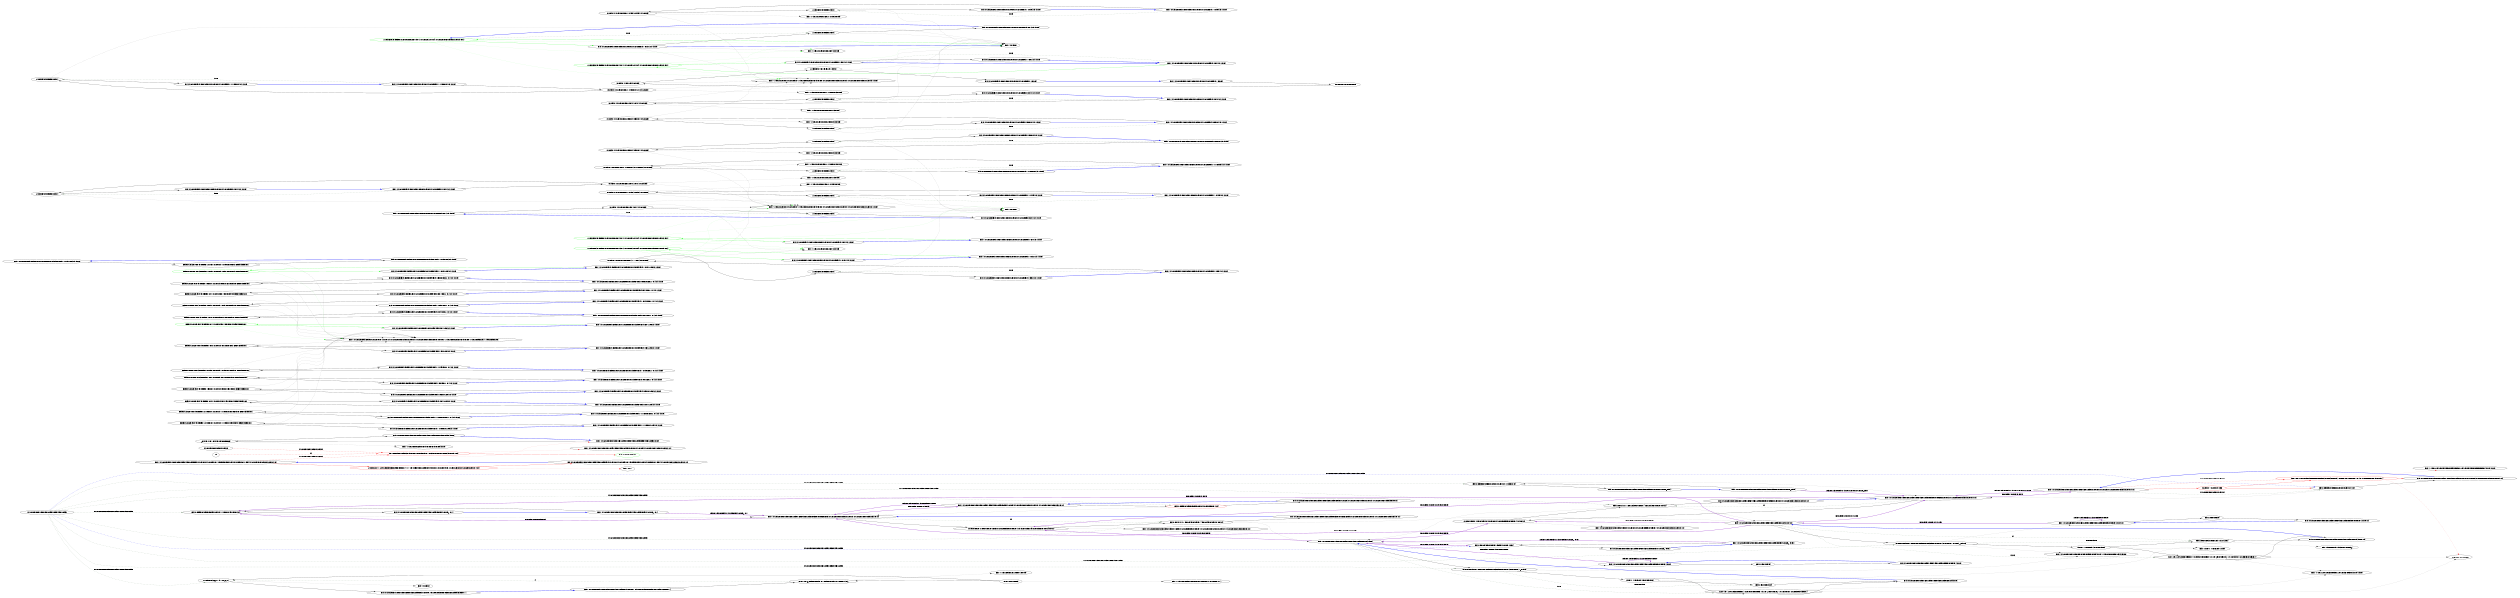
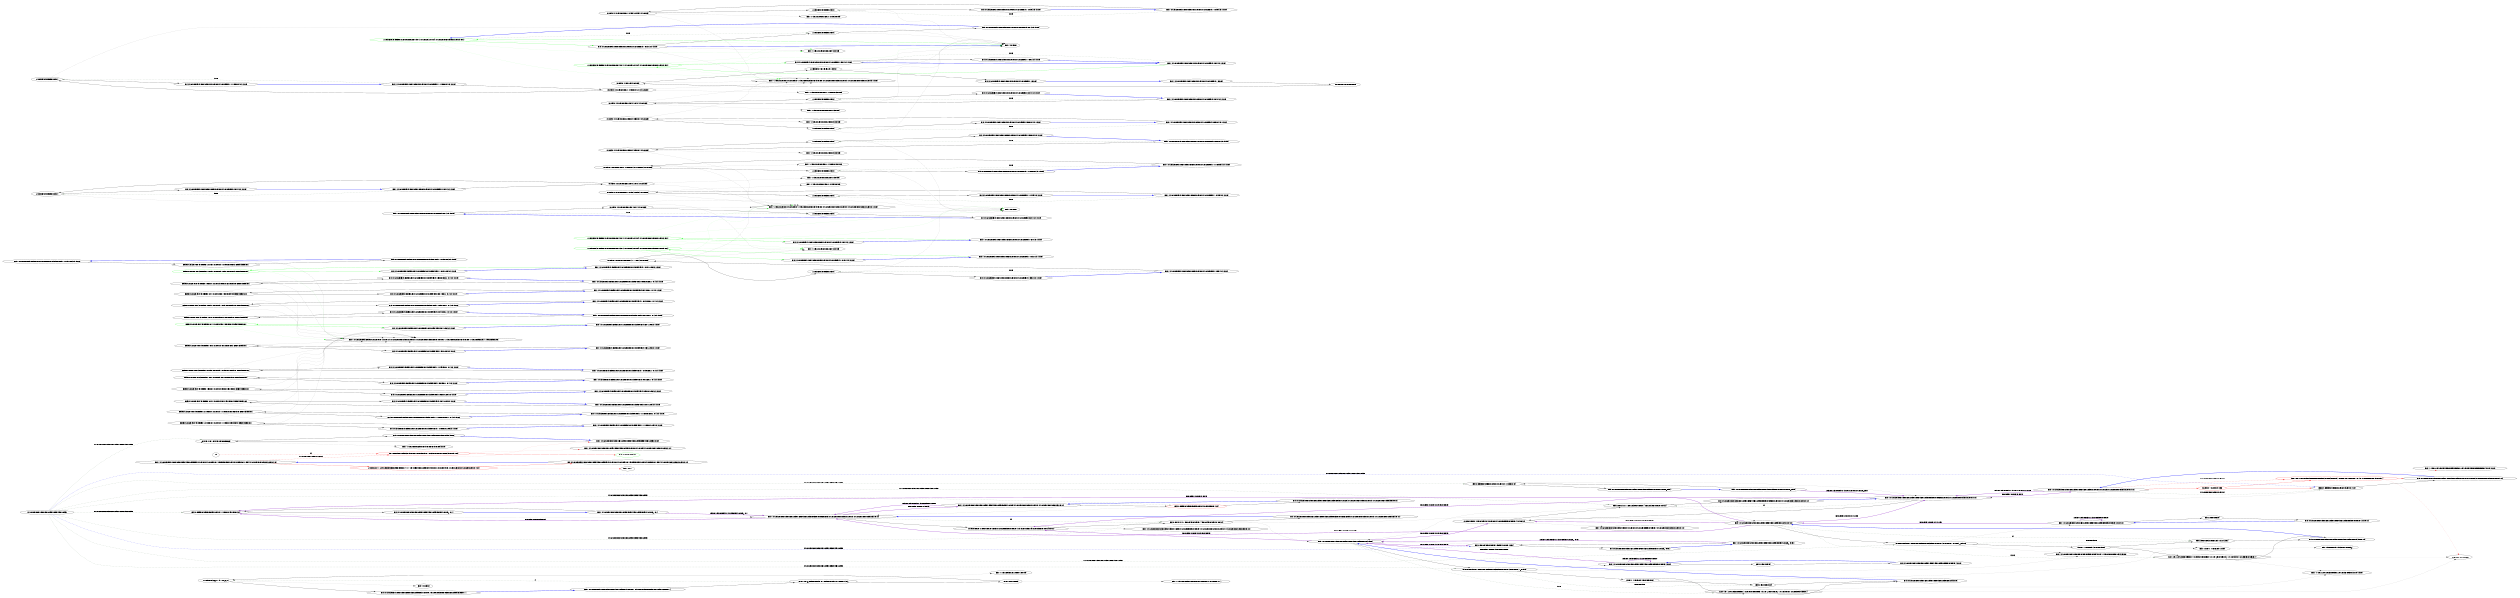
node "Humanizer.Localisation.TimeUnit": removed
node "return GetResourceForTimeSpan(timeUnit, unit);": label "return GetResourceForTimeSpan(timeUnit, unit);" -> "seconds GetResourceForTimeSpan(timeUnit, unit);"
edge "return resourceString.FormatWith(number);" -> "Entry string.FormatWith(params object[])": now "Entry string.IsNullOrEmpty(string)" -> "Entry string.FormatWith(params object[])"
edge "Humanizer.Localisation.Formatters.DefaultFormatter" -> "Assert.Equal(a[0] + '' & '' + a[1], b)": now "Humanizer.Localisation.Formatters.DefaultFormatter" -> "_culture = new CultureInfo(localeCode)"
edge "var b = a.Humanize()" -> "var a = new[] {DateTime.UtcNow, DateTime.UtcNow.AddDays(10)}": reversed
